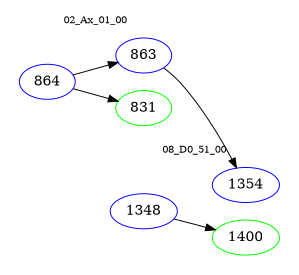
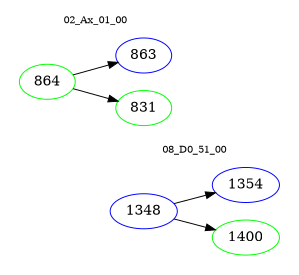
node "864": color blue -> green
edge "863" -> "1354": now "1348" -> "1354"
